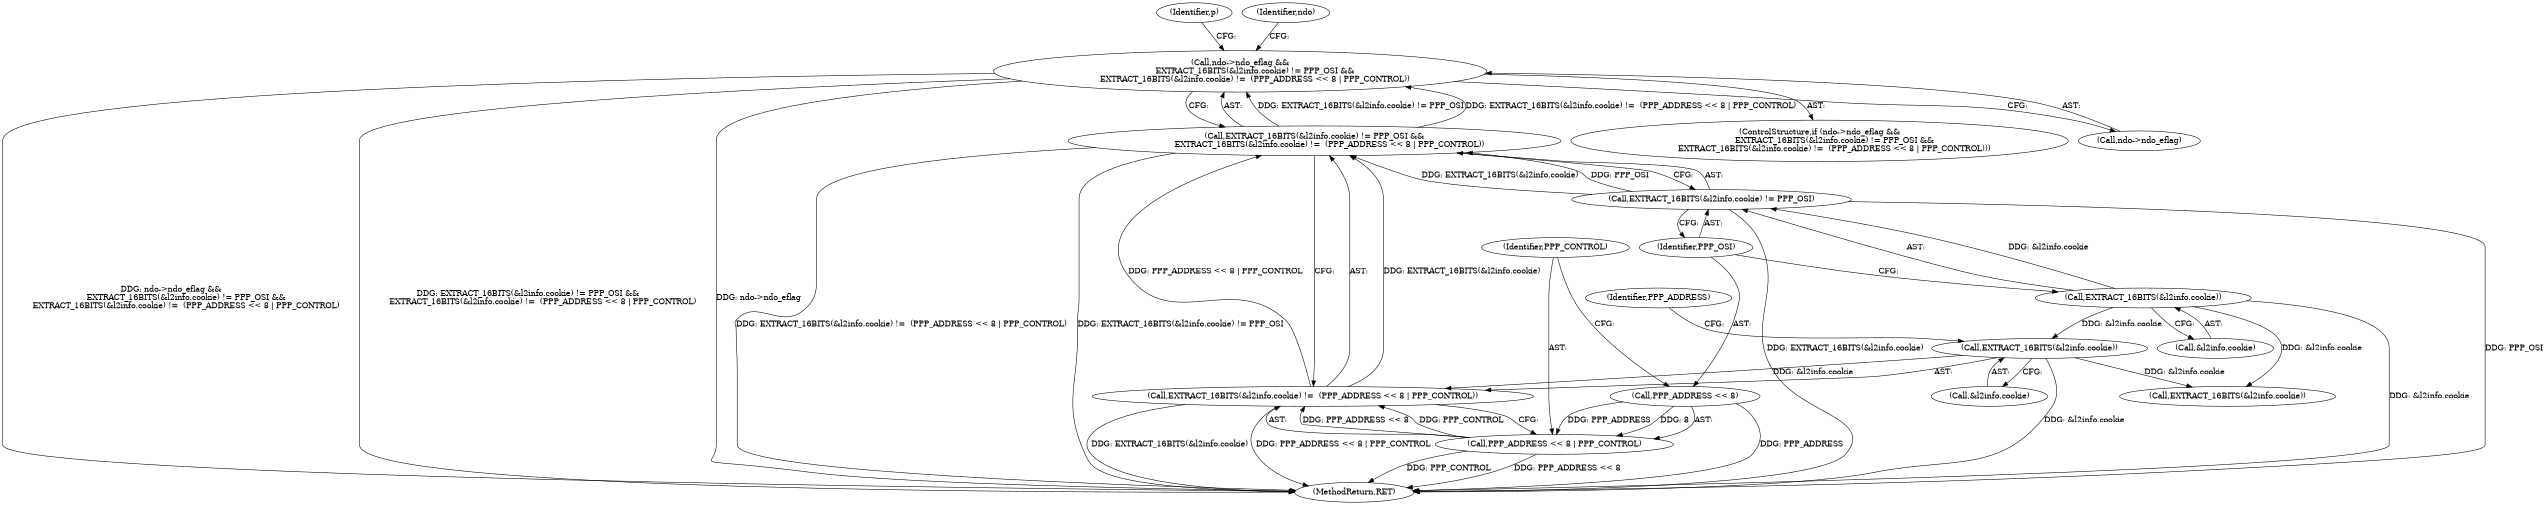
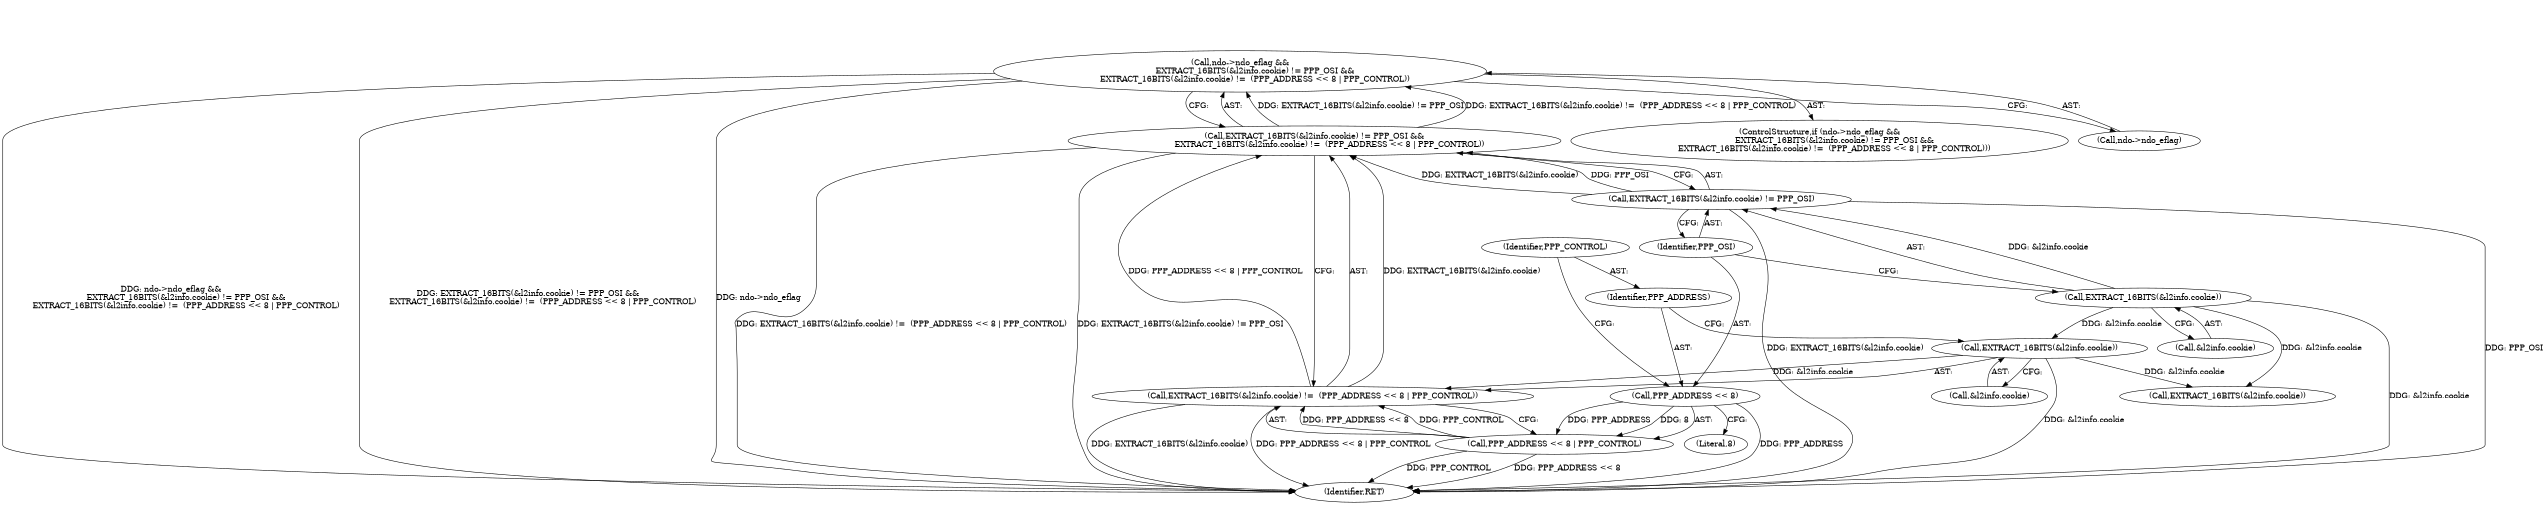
node "(Identifier,p)": removed
node "(Identifier,ndo)": removed
edge "(Identifier,PPP_CONTROL)" -> "(Call,PPP_ADDRESS << 8 | PPP_CONTROL)": now "(Identifier,PPP_CONTROL)" -> "(Identifier,PPP_ADDRESS)"
edge "(Identifier,PPP_ADDRESS)" -> "(Call,PPP_ADDRESS << 8)": added, label "AST:"
node "(Literal,8)": added
node "(MethodReturn,RET)": label "(MethodReturn,RET)" -> "(Identifier,RET)"
